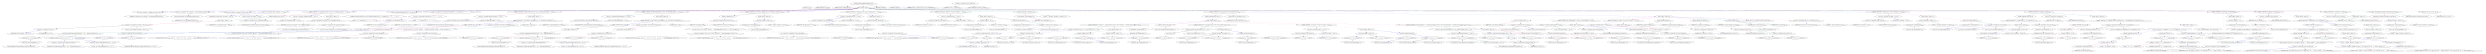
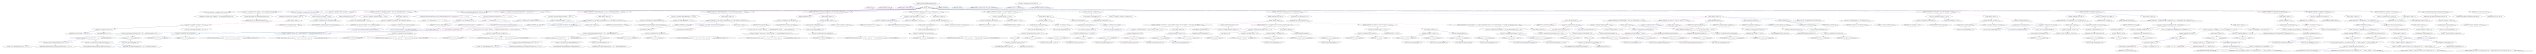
node "(IDENTIFIER,debugLevel,debugLevel != null)": removed
